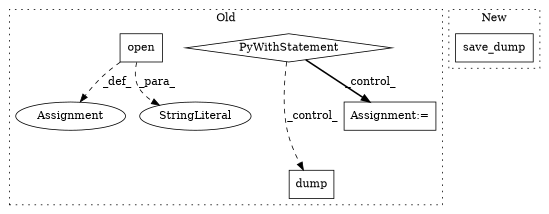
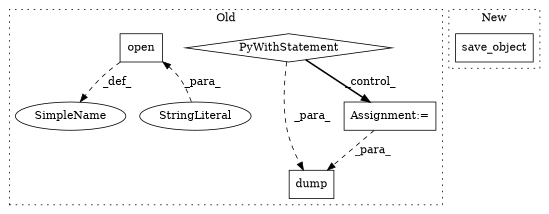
node "save_dump": label "save_dump" -> "save_object"
edge "open" -> "StringLiteral": reversed
node "Assignment": label "Assignment" -> "SimpleName"
edge "PyWithStatement" -> "dump": label "_control_" -> "_para_"
edge "Assignment:=" -> "dump": added, label "_para_"
